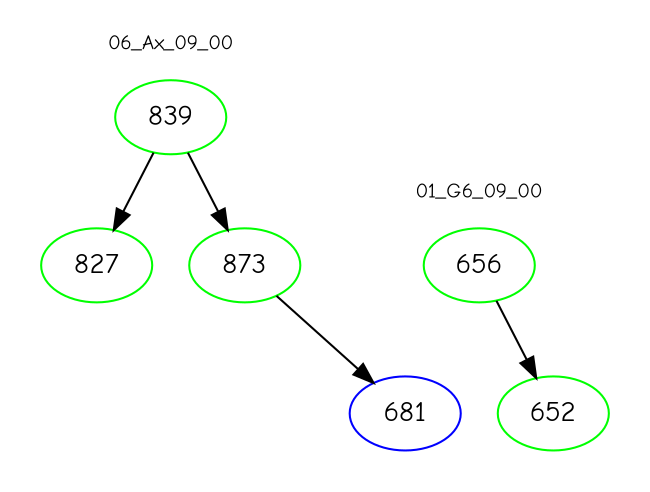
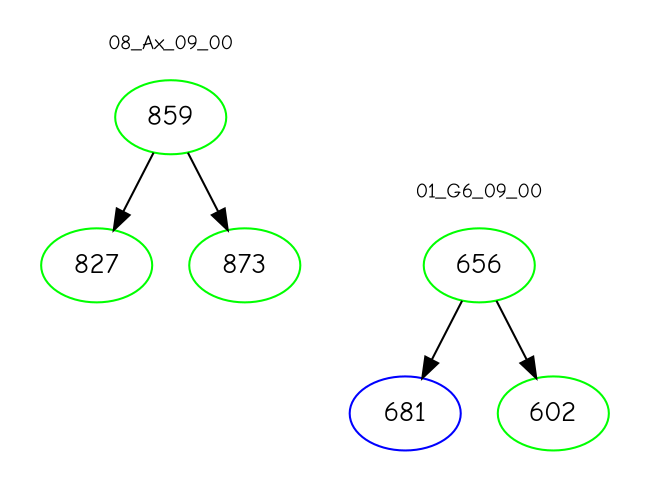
cluster "06_Ax_09_00": label "06_Ax_09_00" -> "08_Ax_09_00"
node "839": label "839" -> "859"
edge "873" -> "681": now "656" -> "681"
node "652": label "652" -> "602"
